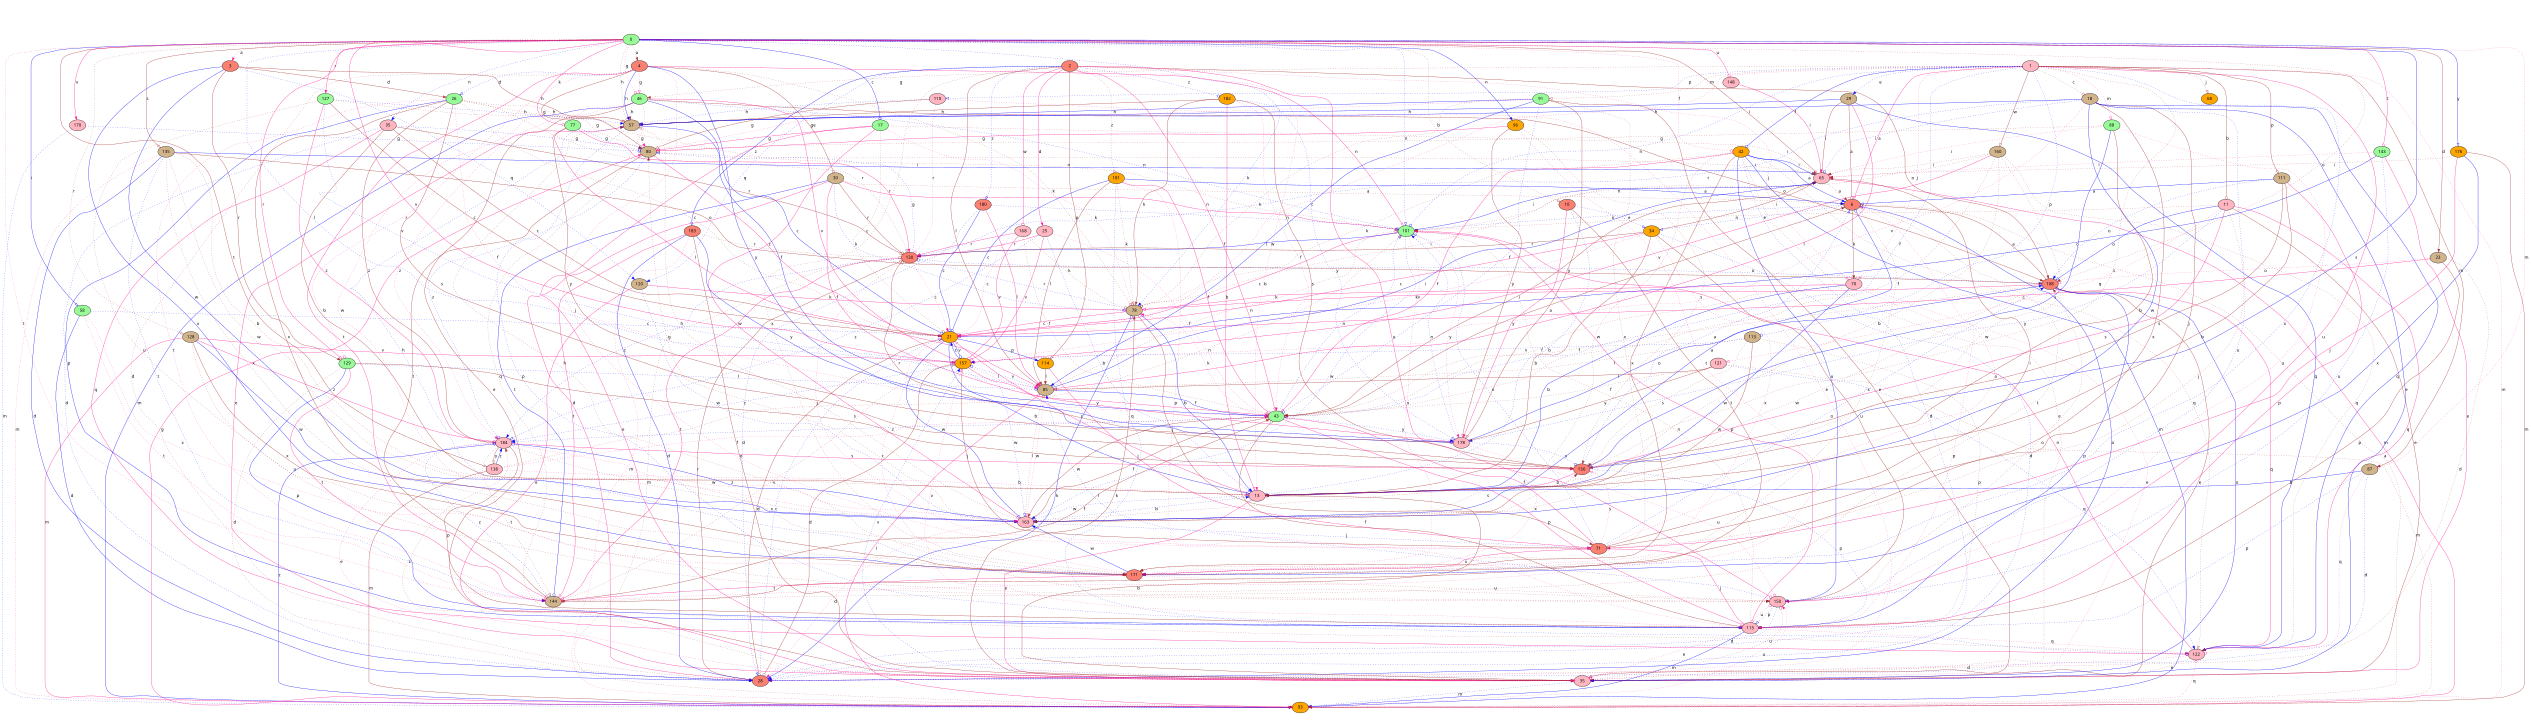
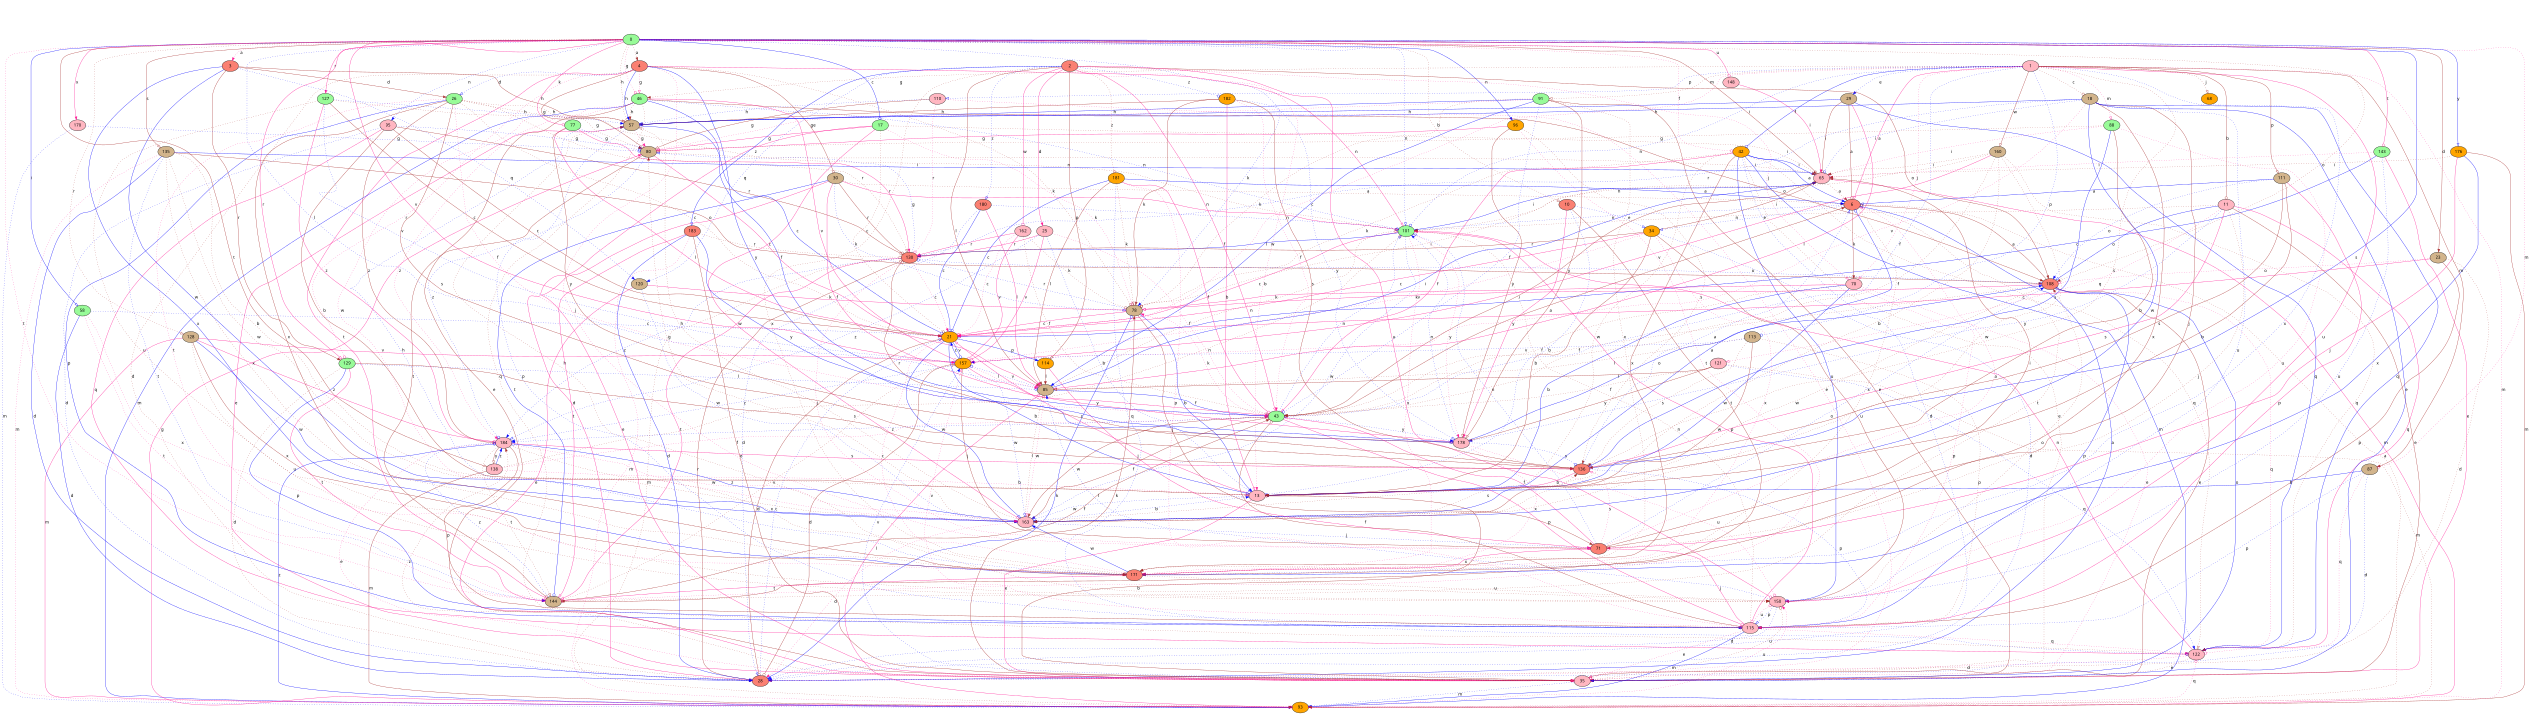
node "168": label "168" -> "162"
edge "108" -> "122": style solid -> dotted
